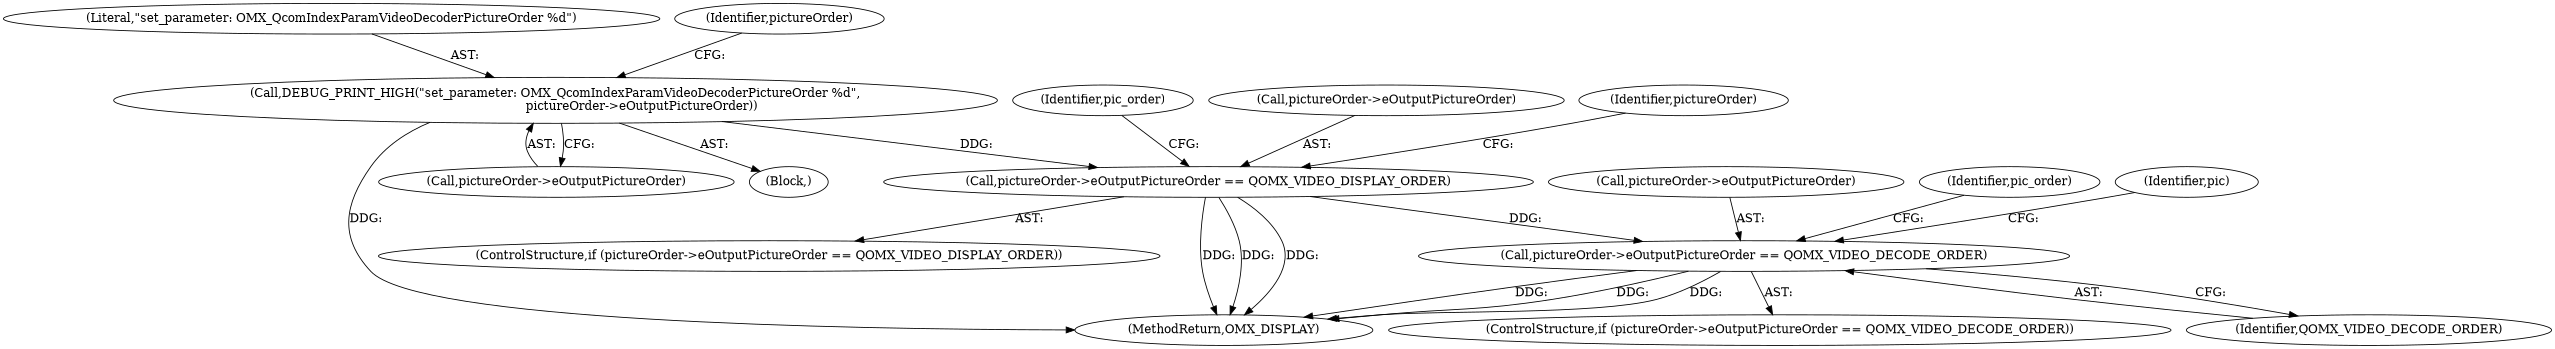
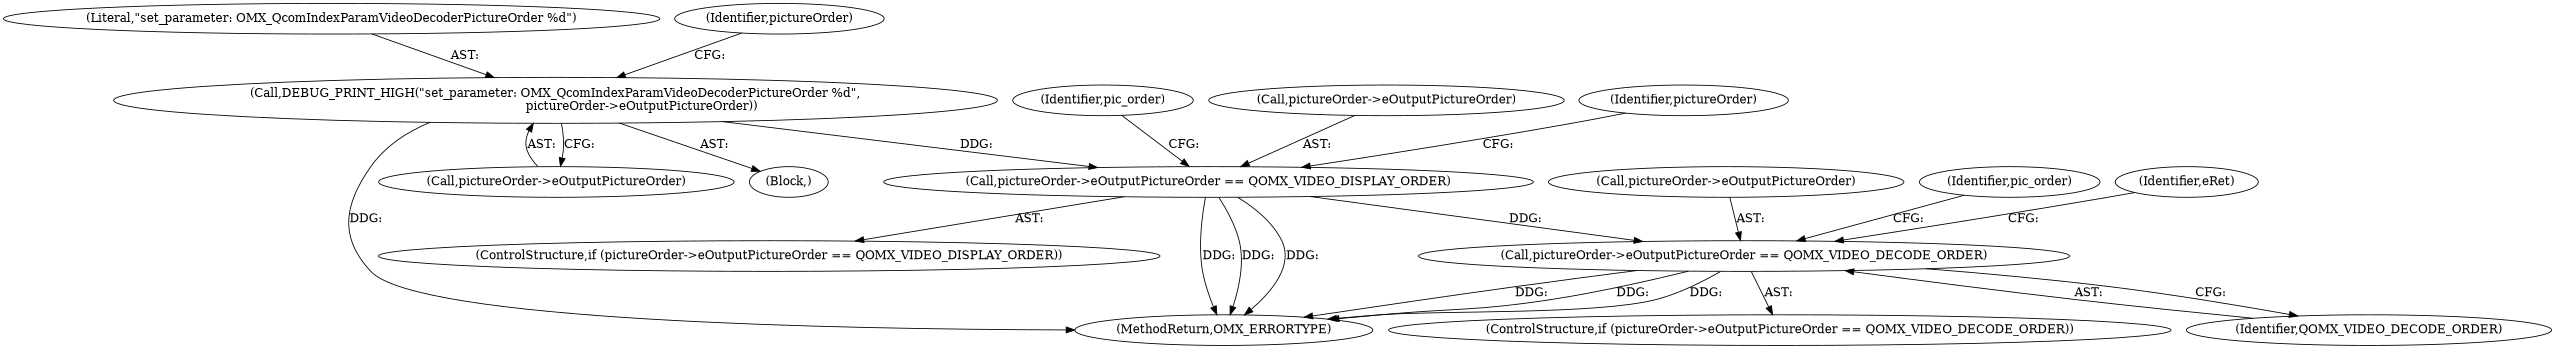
node "(Identifier,pic)": label "(Identifier,pic)" -> "(Identifier,eRet)"
node "(MethodReturn,OMX_DISPLAY)": label "(MethodReturn,OMX_DISPLAY)" -> "(MethodReturn,OMX_ERRORTYPE)"
